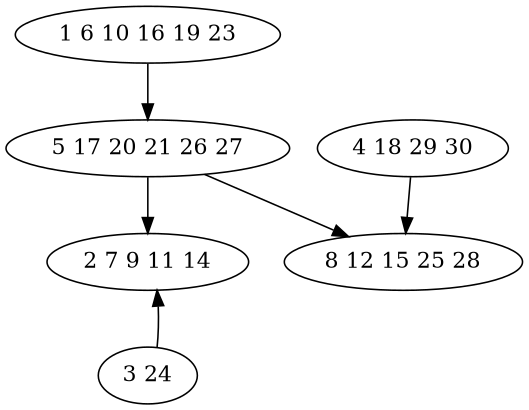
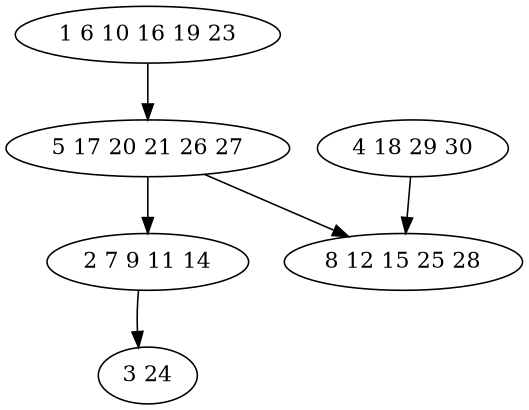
edge "3 24" -> "2 7 9 11 14": reversed
